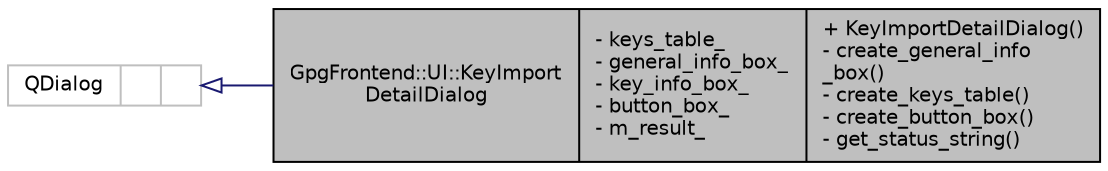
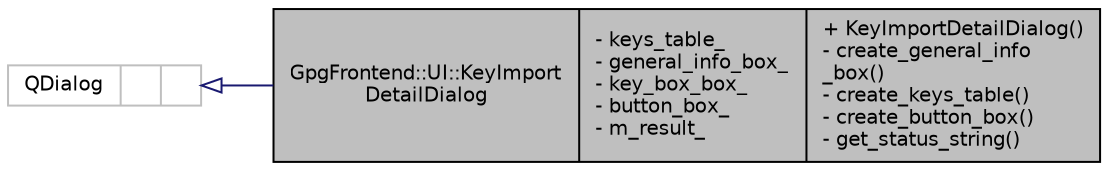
node "GpgFrontend::UI::KeyImport": text "- key_info_box_" -> "- key_box_box_"
